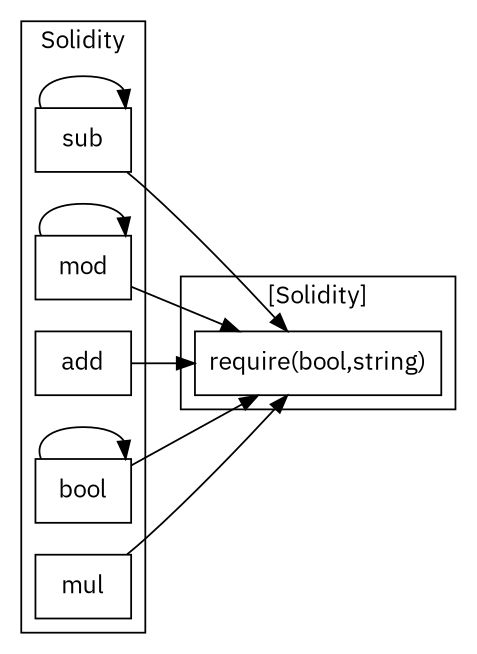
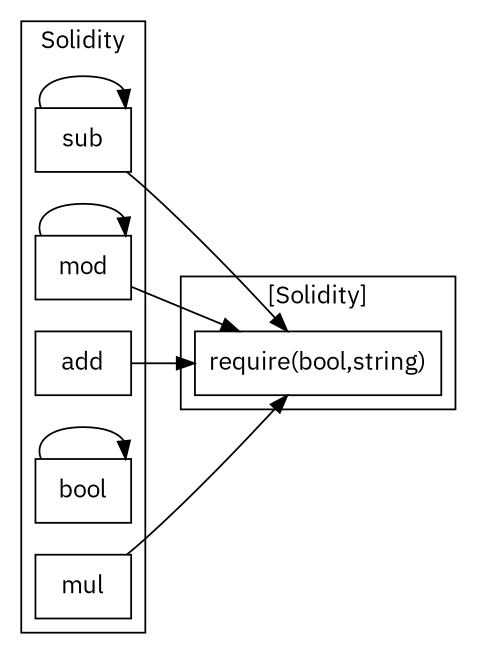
edge "bool" -> "require(bool,string)": removed
